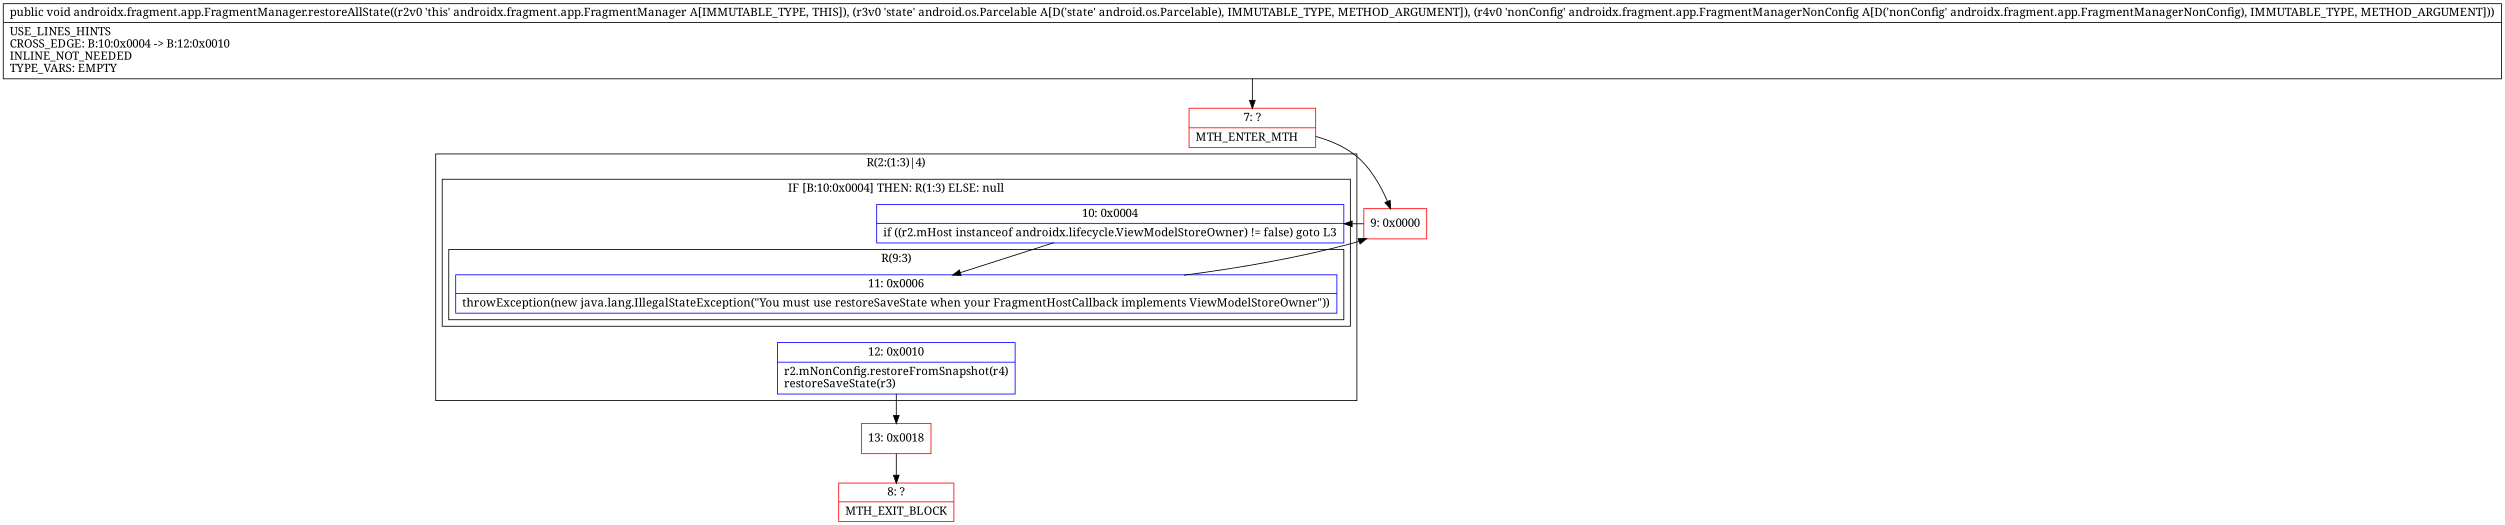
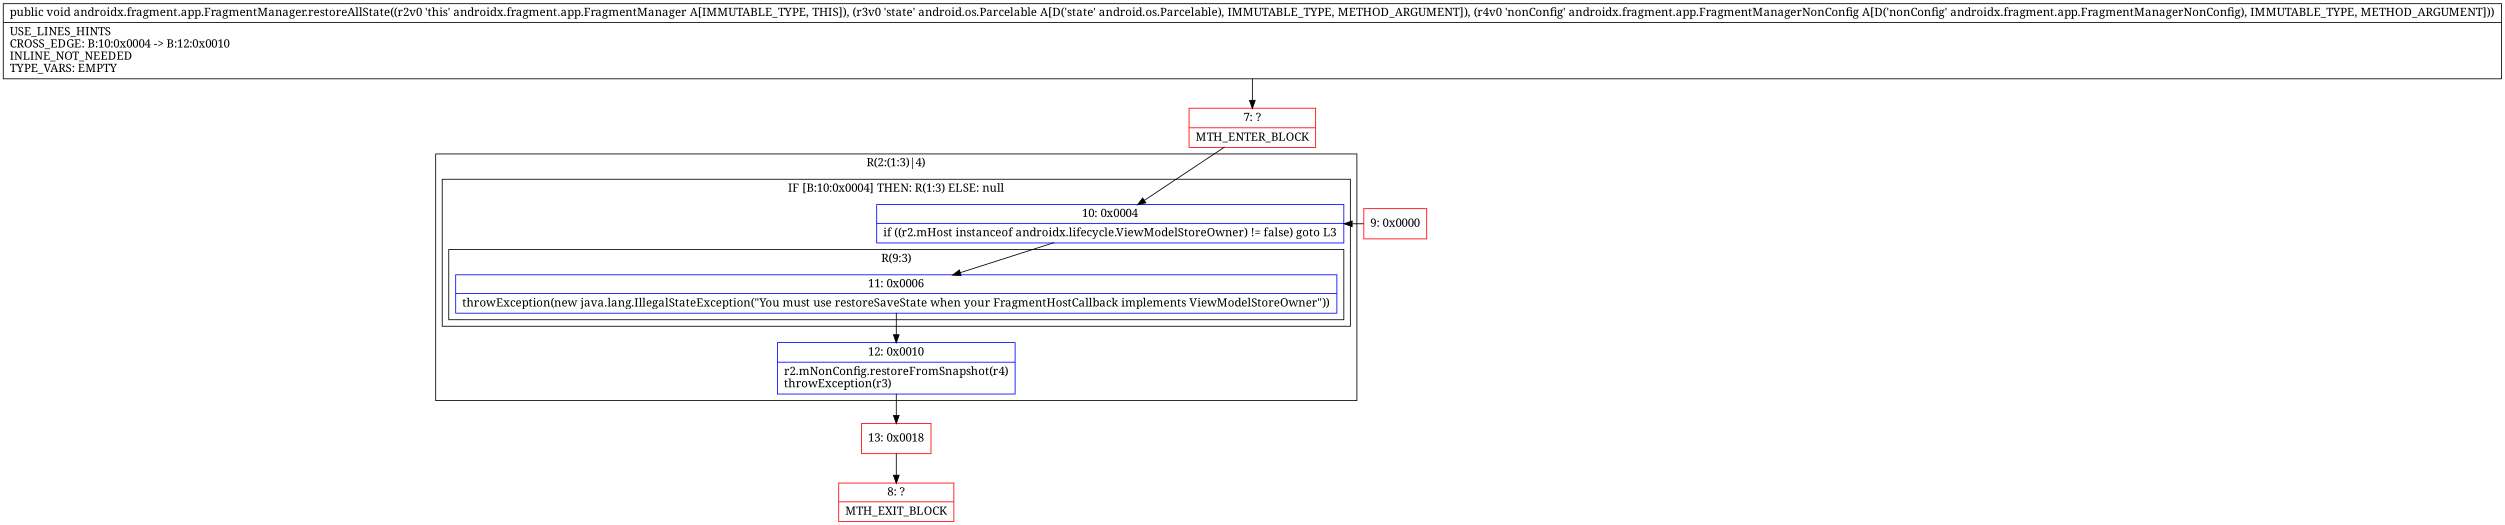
node "7: ?": text "MTH_ENTER_MTH" -> "MTH_ENTER_BLOCK"
edge "7: ?" -> "9: 0x0000": now "7: ?" -> "10: 0x0004"
edge "11: 0x0006" -> "9: 0x0000": now "11: 0x0006" -> "12: 0x0010"
node "12: 0x0010": text "restoreSaveState(r3)" -> "throwException(r3)"
